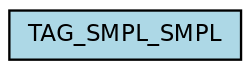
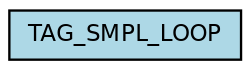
node "TAG_SMPL_SMPL": label "TAG_SMPL_SMPL" -> "TAG_SMPL_LOOP"
